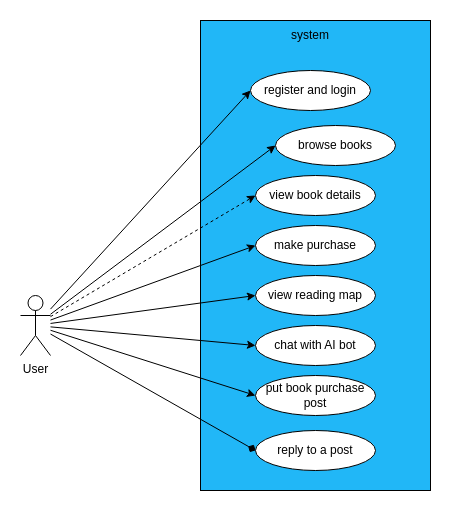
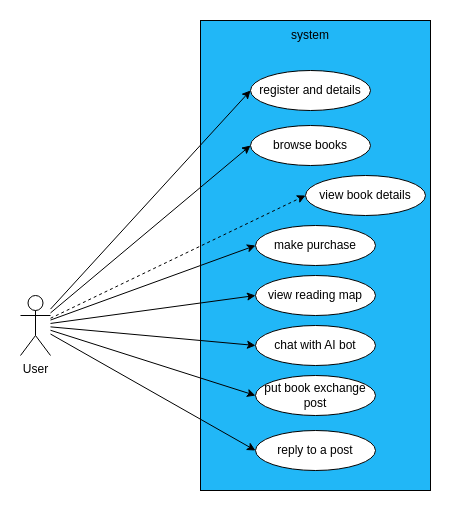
node "register and login": label "register and login" -> "register and details"
node "browse books": moved (336, 146) -> (311, 146)
node "view book details": moved (316, 196) -> (366, 196)
node "put book purchase post": label "put book purchase post" -> "put book exchange post"
edge "User" -> "reply to a post": arrowhead diamond -> classic
